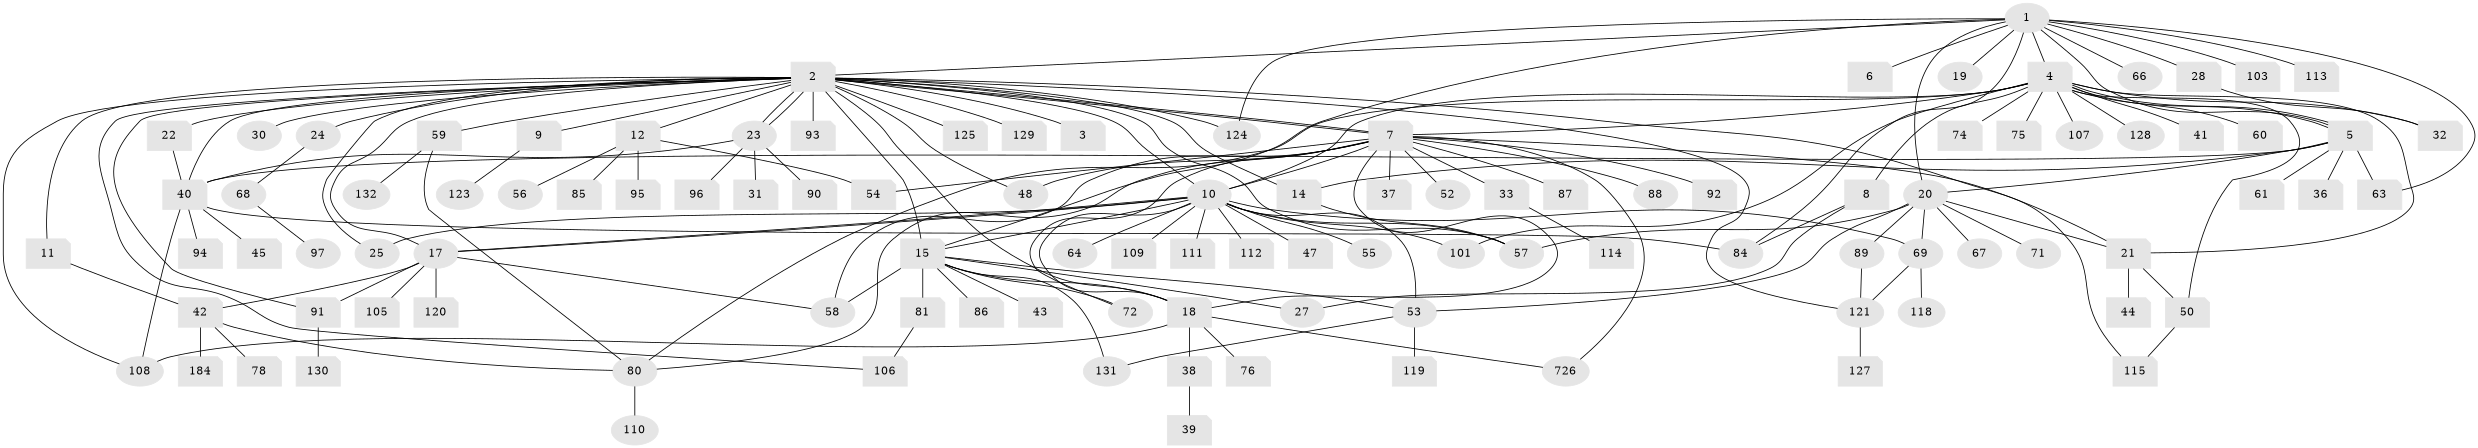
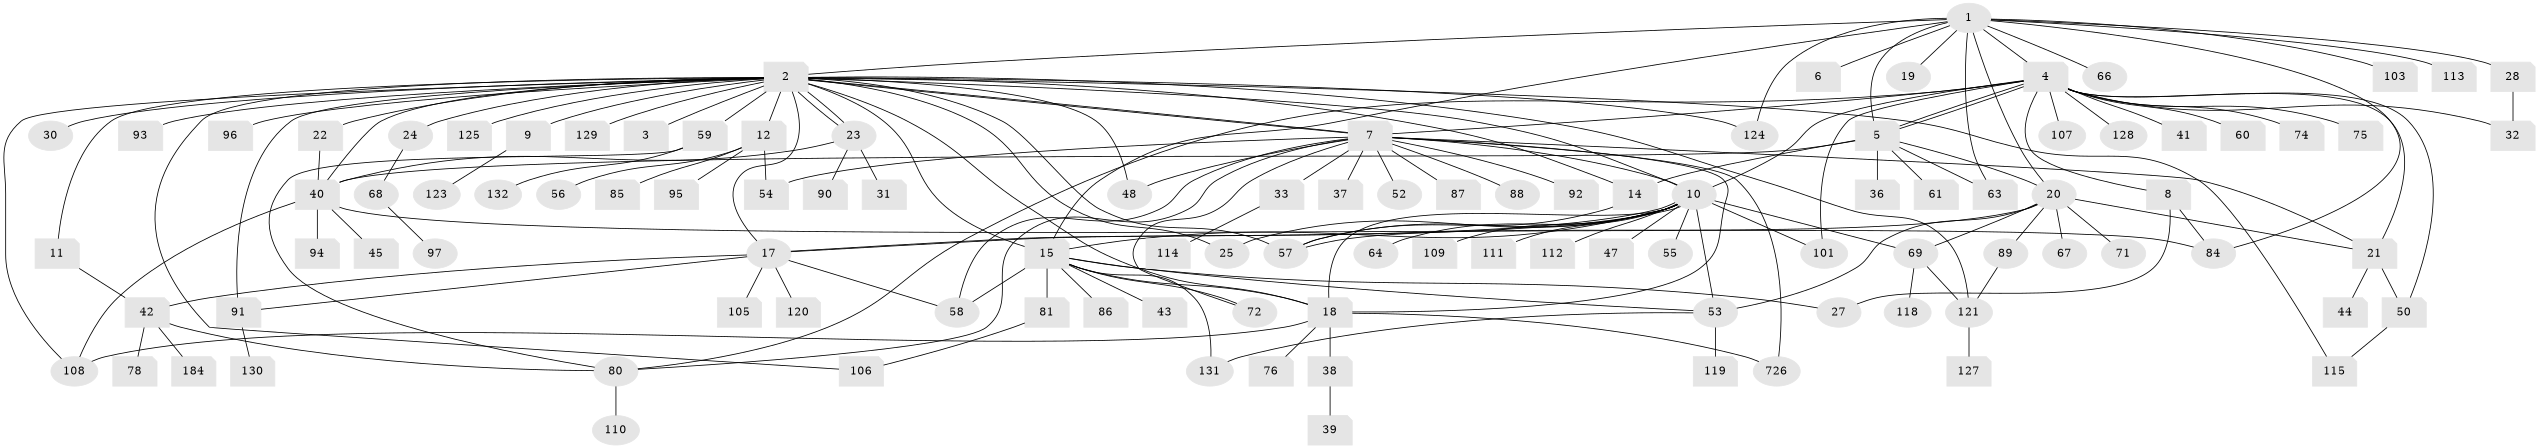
edge "23" -- "96": now "2" -- "96"
